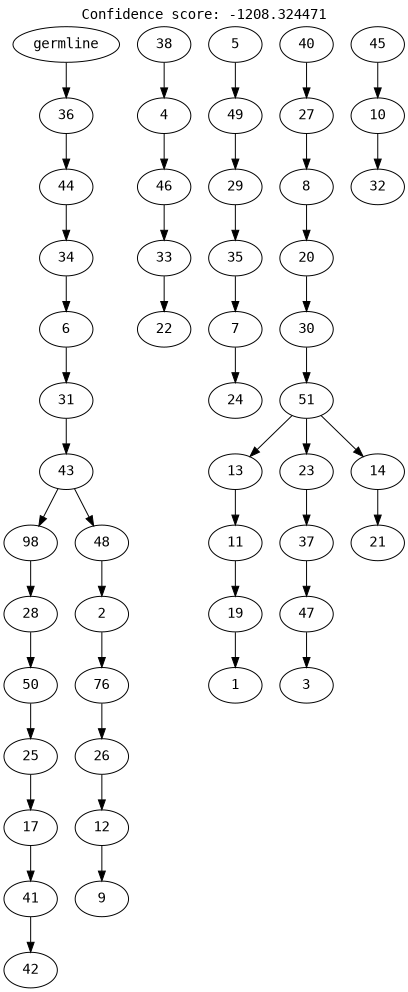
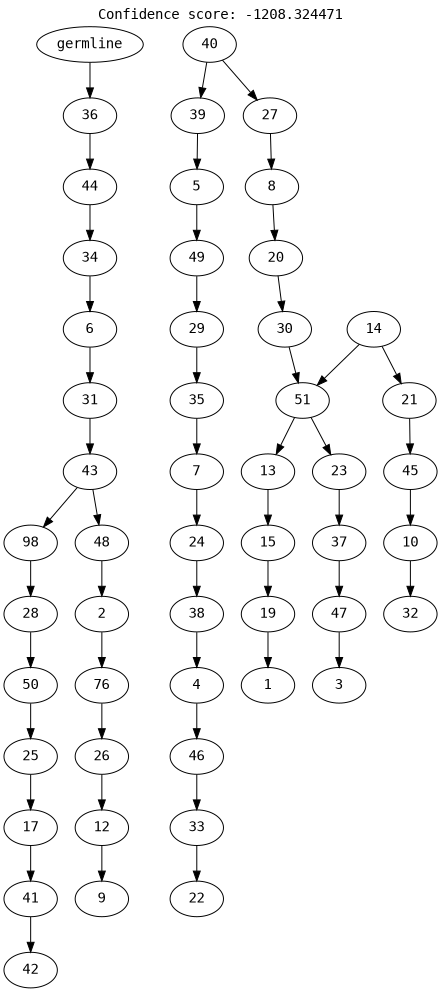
node "39": added
edge "21" -> "45": added
edge "51" -> "14": reversed
node "11": label "11" -> "15"
edge "24" -> "38": added
